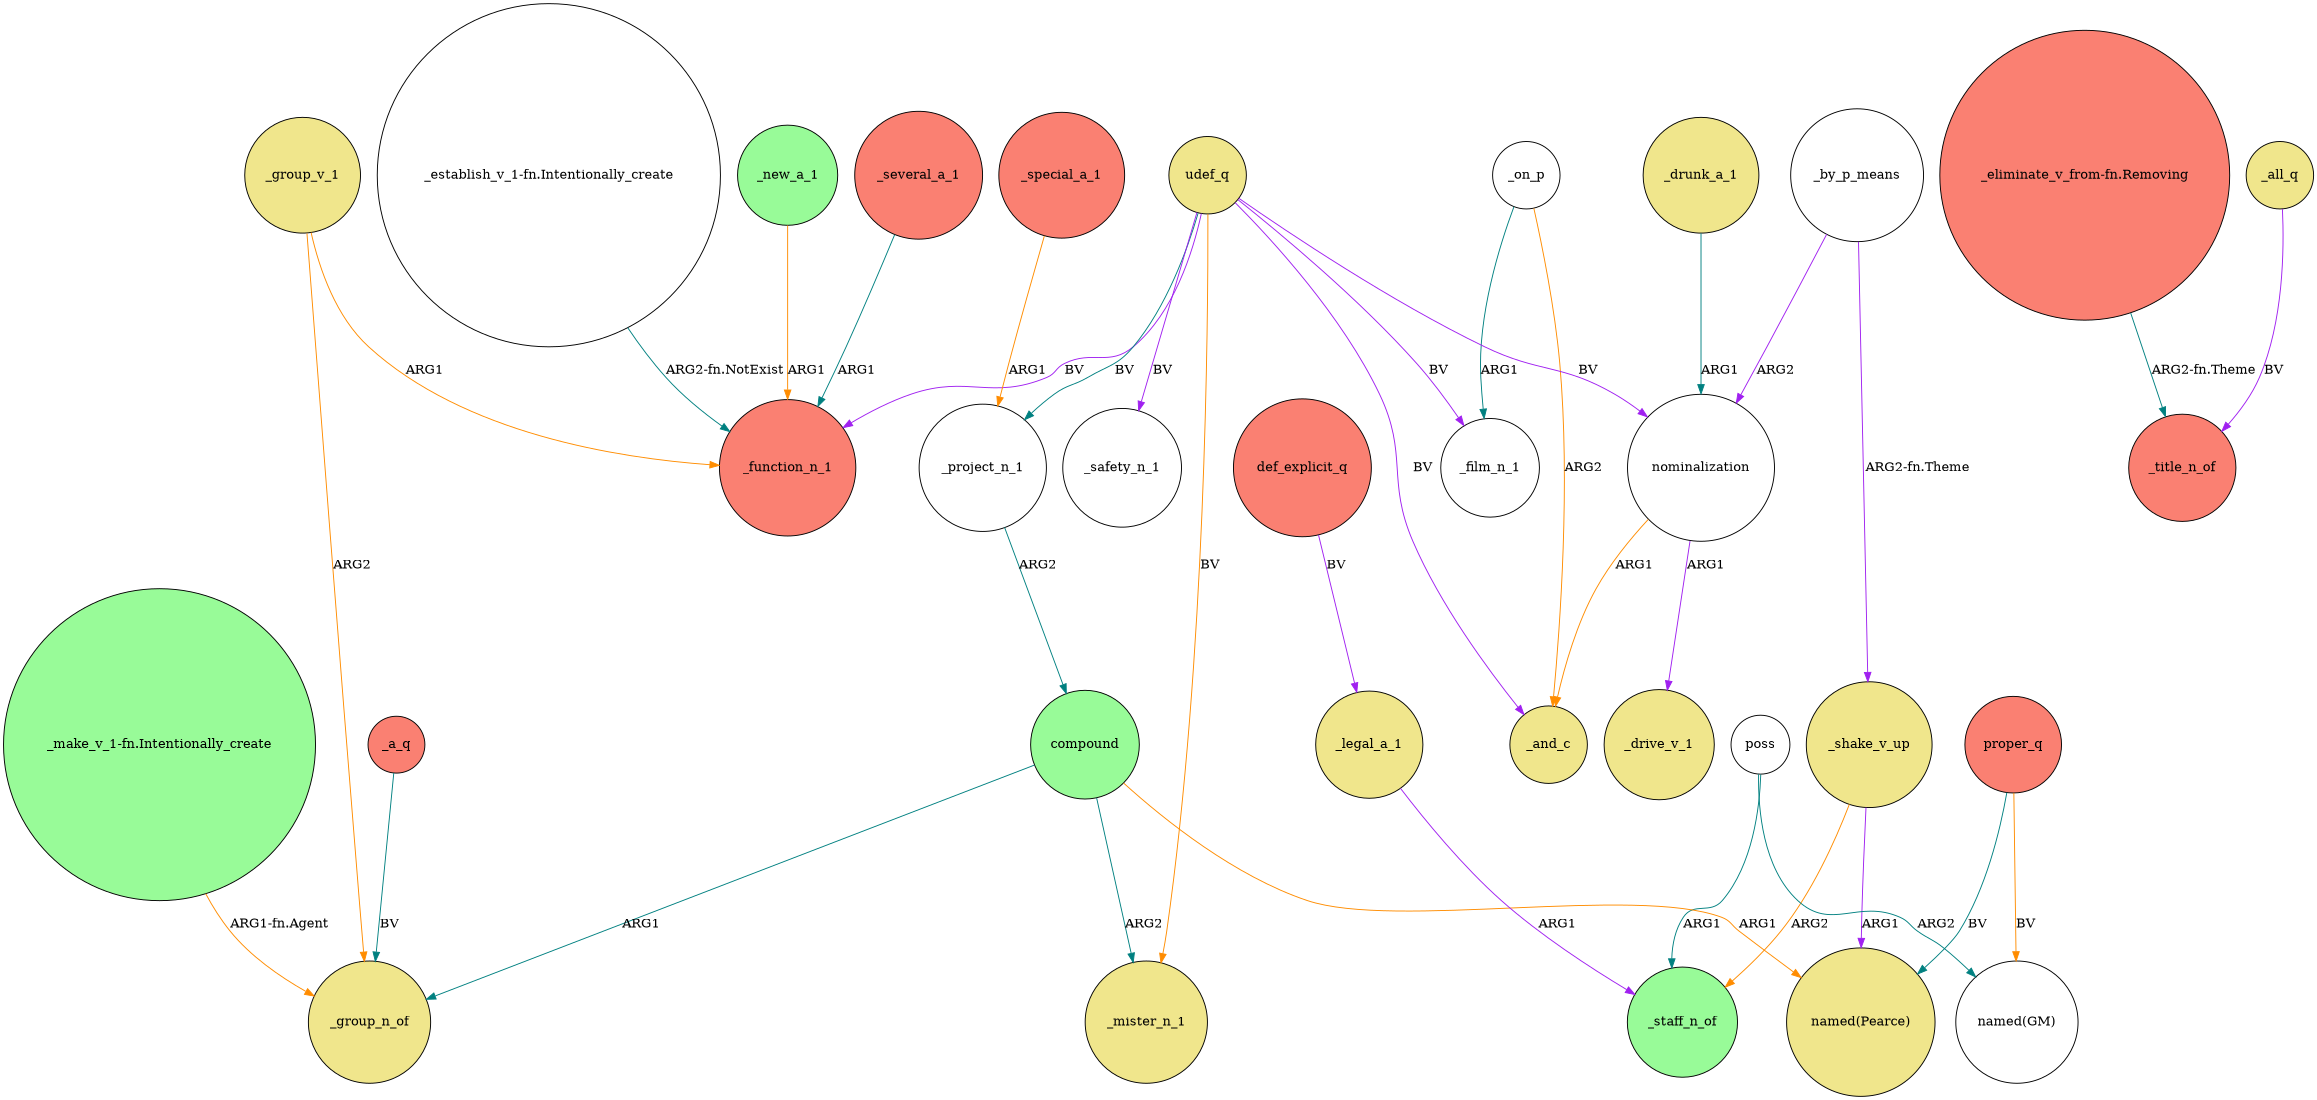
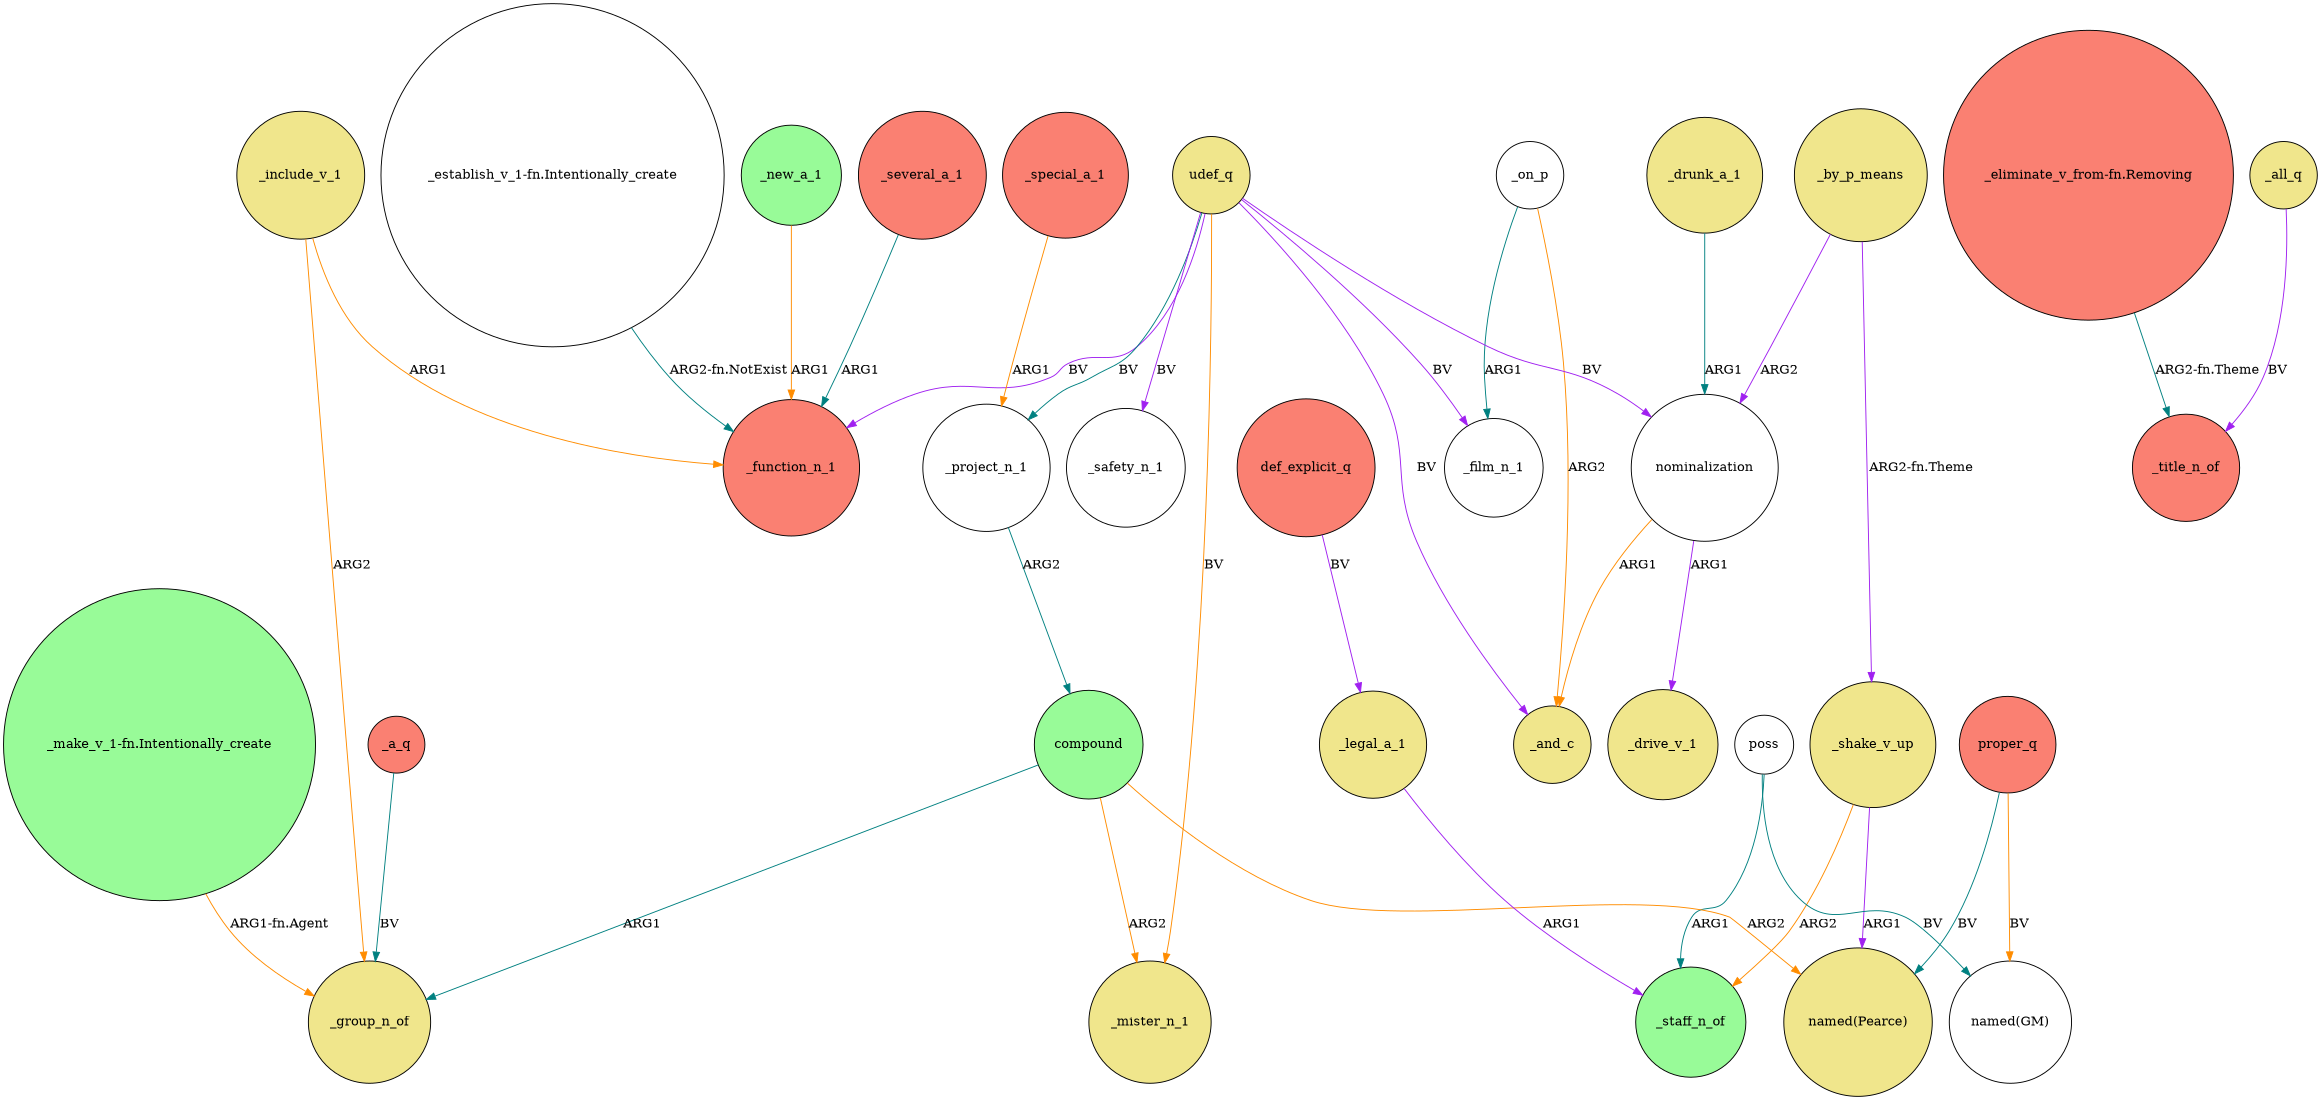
node "_group_v_1": label "_group_v_1" -> "_include_v_1"
node "_by_p_means": fillcolor white -> khaki
edge "compound" -> "_mister_n_1": color teal -> darkorange
edge "compound" -> "named(Pearce)": label "ARG1" -> "ARG2"
edge "poss" -> "named(GM)": label "ARG2" -> "BV"
